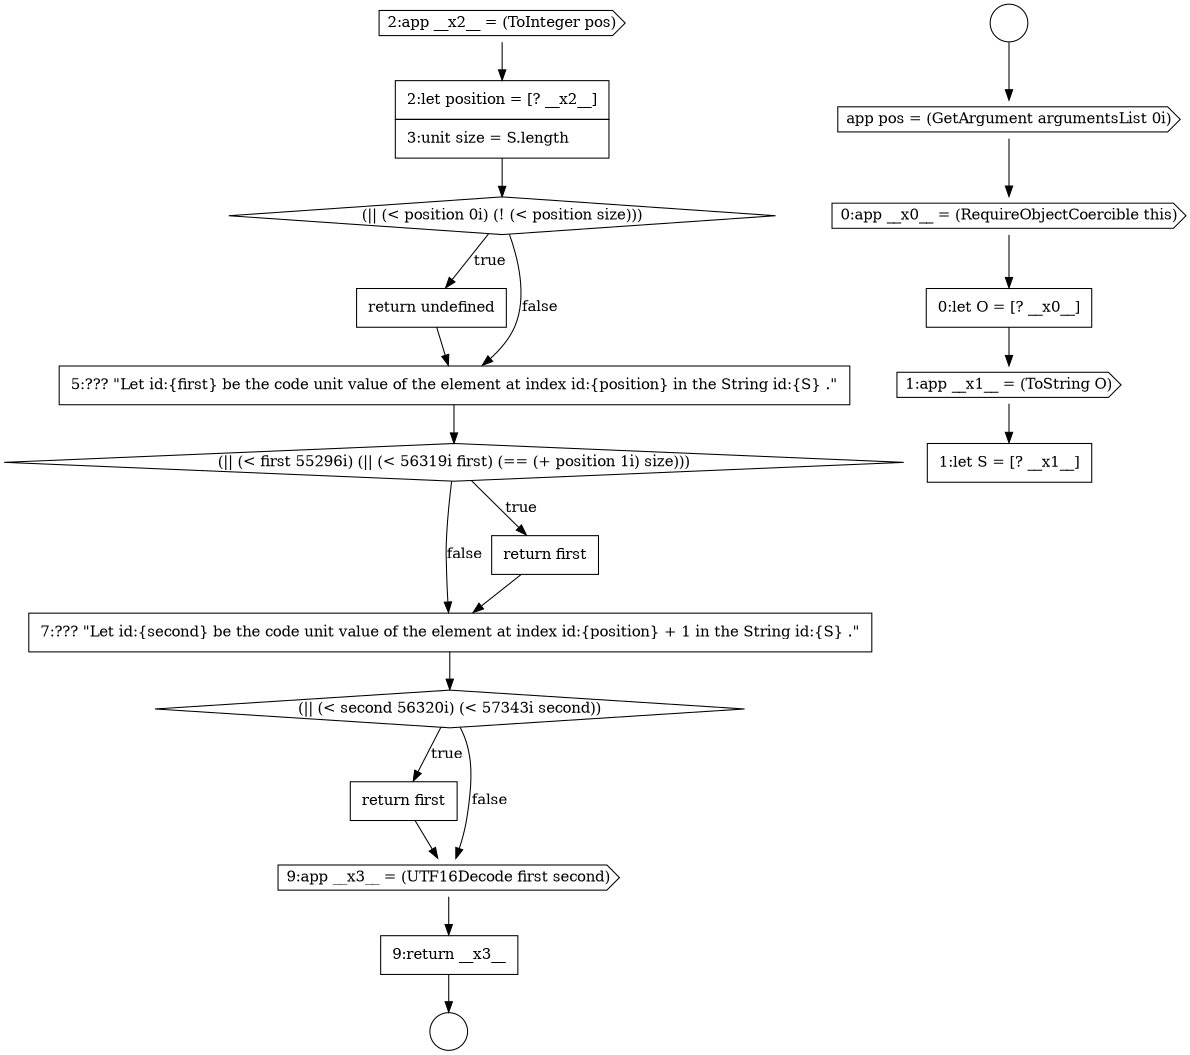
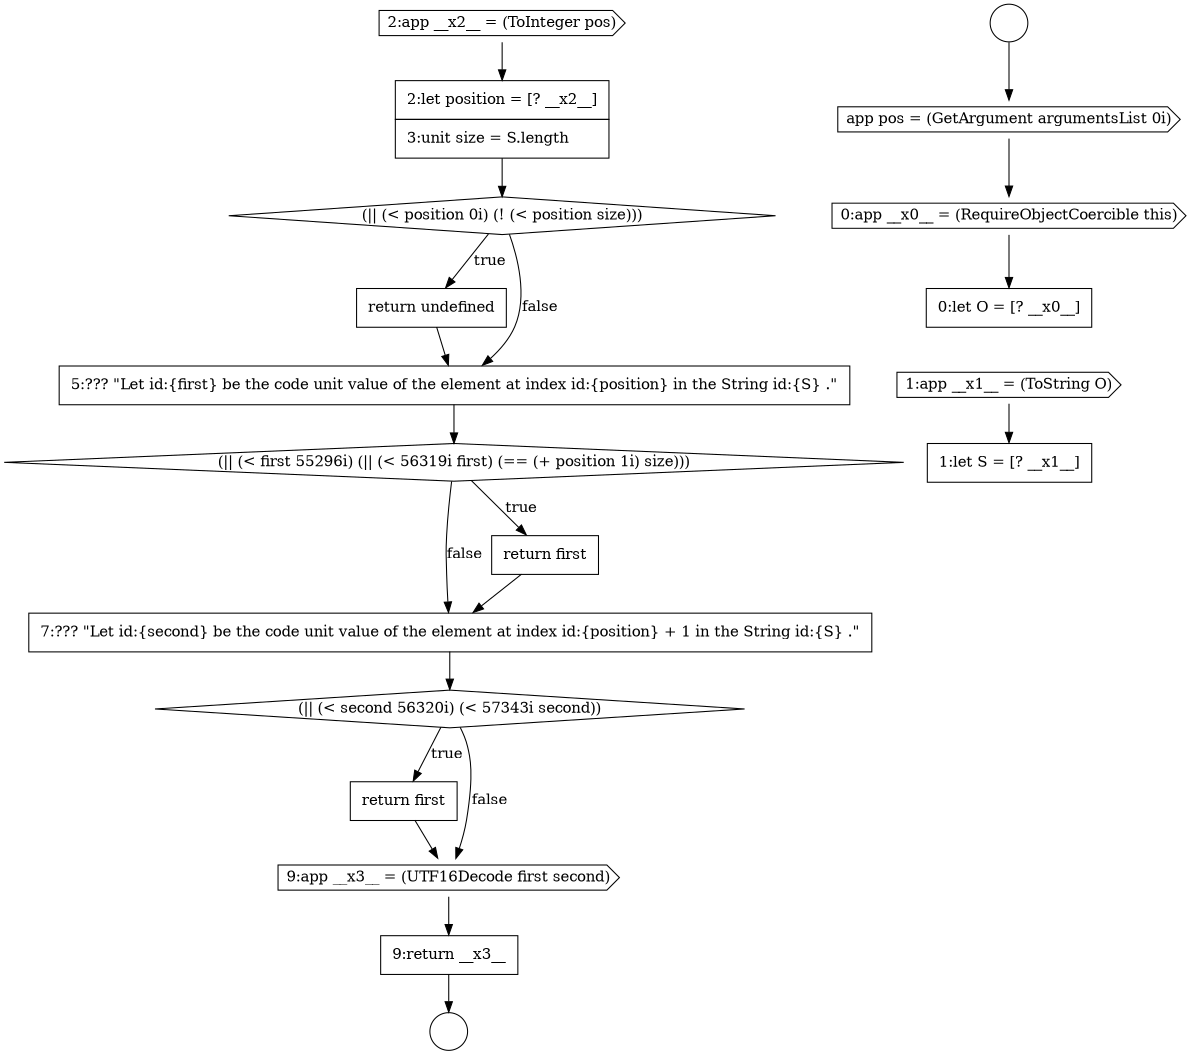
edge "0:let O = [? __x0__]" -> "1:app __x1__ = (ToString O)": removed
